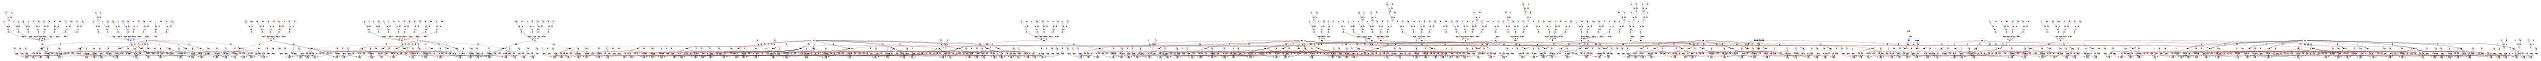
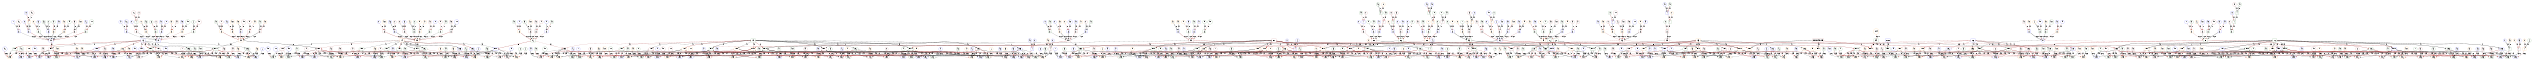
node "C17": removed
